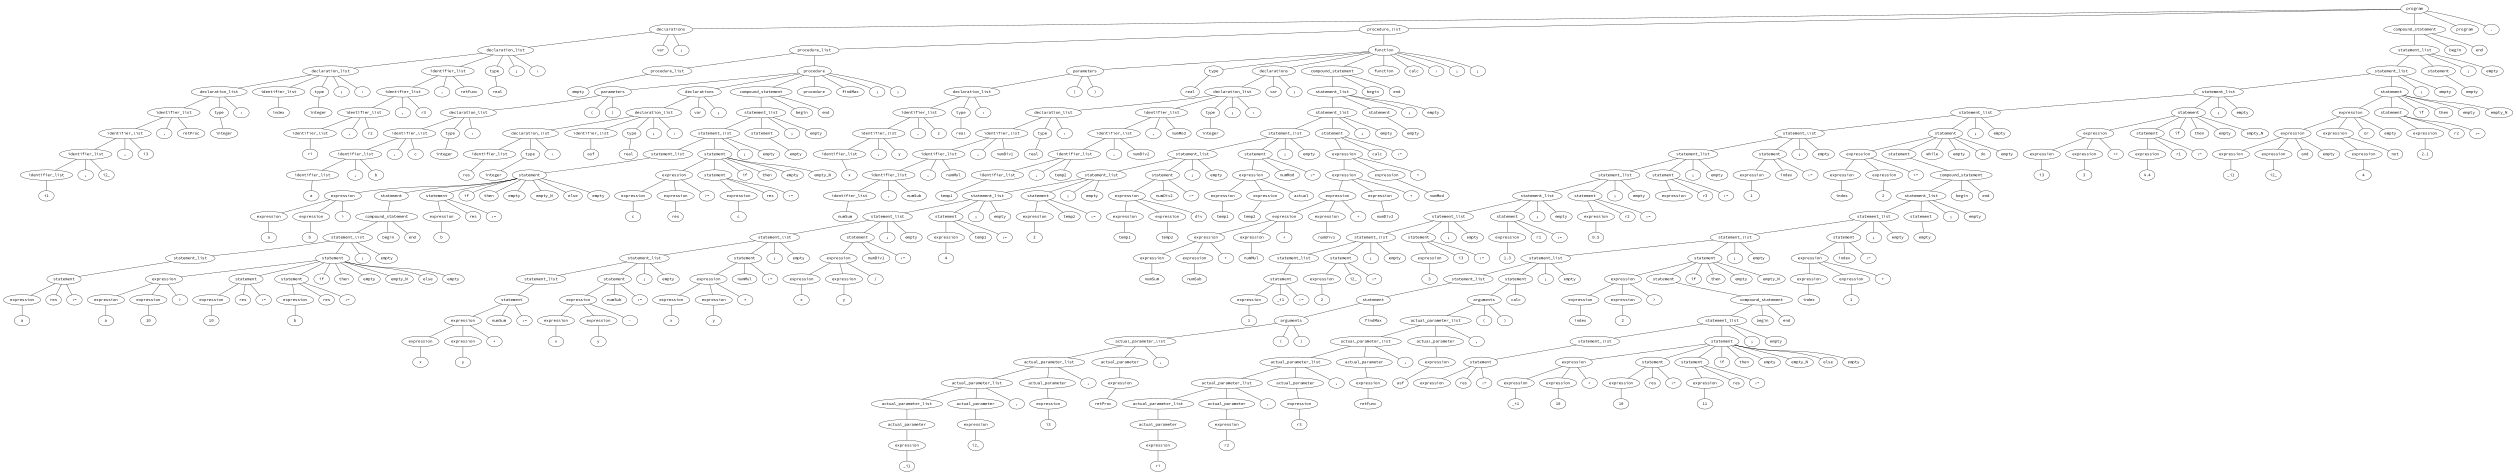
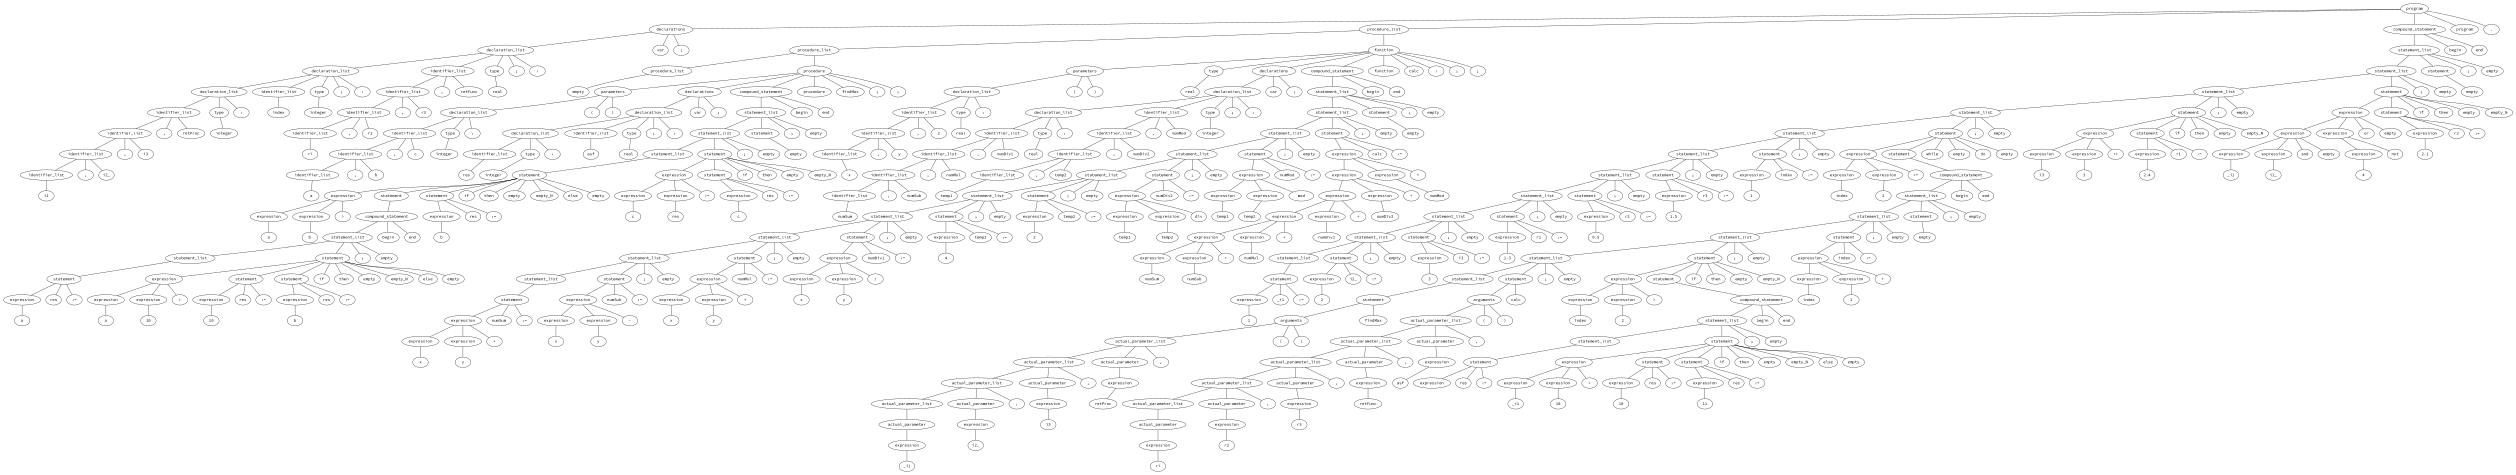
node "4.4": label "4.4" -> "2.4"
node "actual": label "actual" -> "mod"
node "1.5": added
